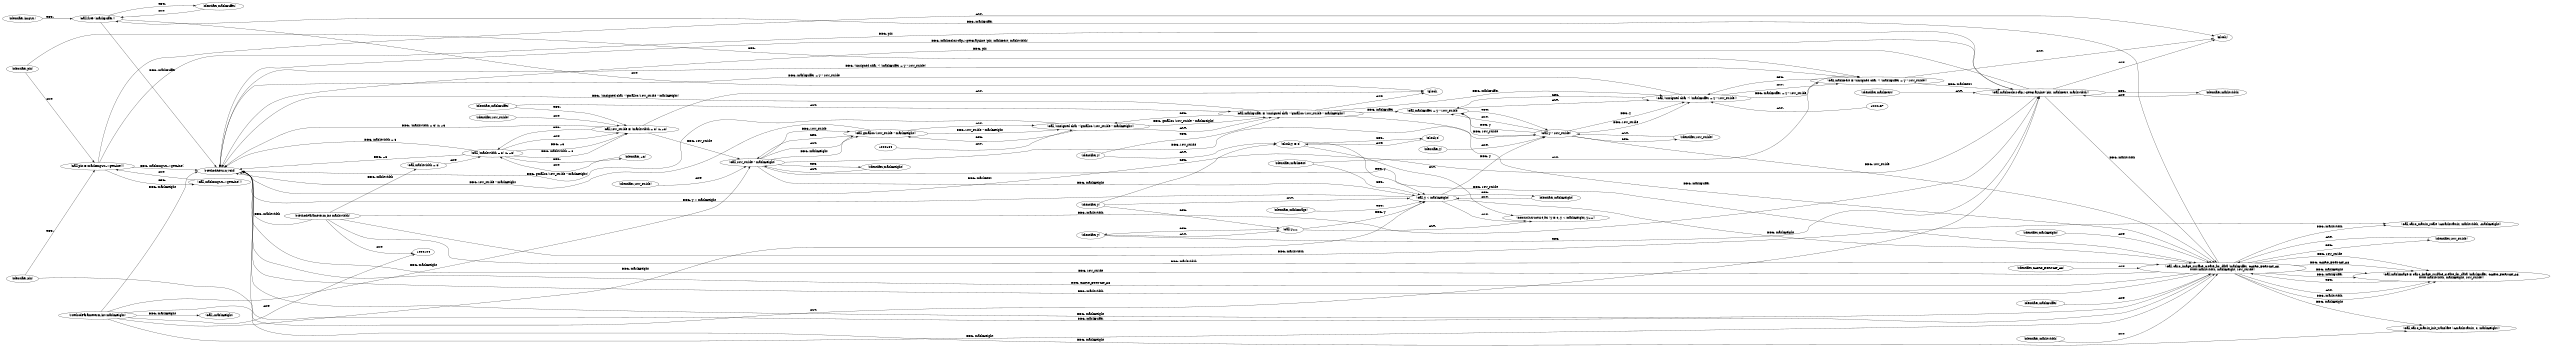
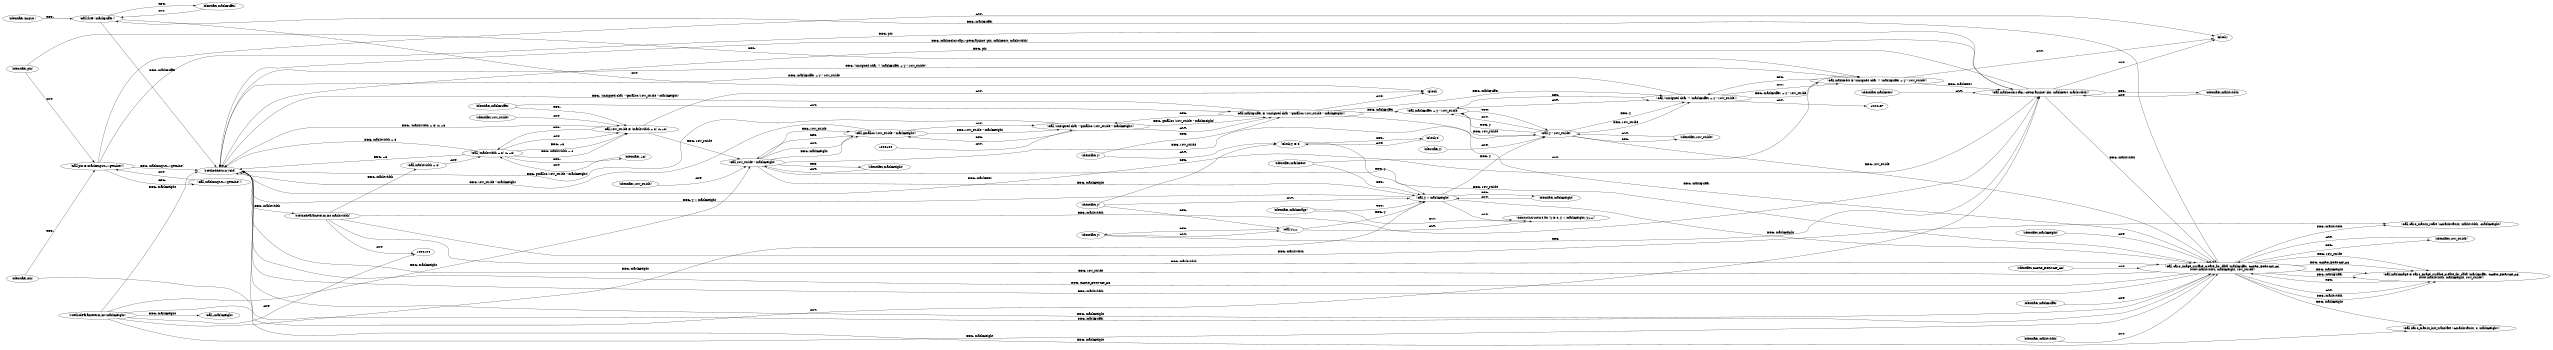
edge "1000157" -> "(Call,(unsigned char *) (maskBuffer + y * row_stride))": reversed
edge "(Block,y = 0)" -> "(ControlStructure,for (y = 0; y < maskHeight; y++))": now "(Identifier,maskImage)" -> "(ControlStructure,for (y = 0; y < maskHeight; y++))"
edge "(MethodParameterIn,int maskWidth)" -> "(MethodReturn,void)": reversed
